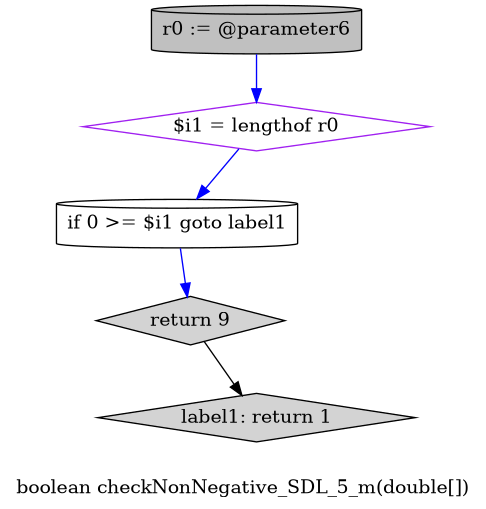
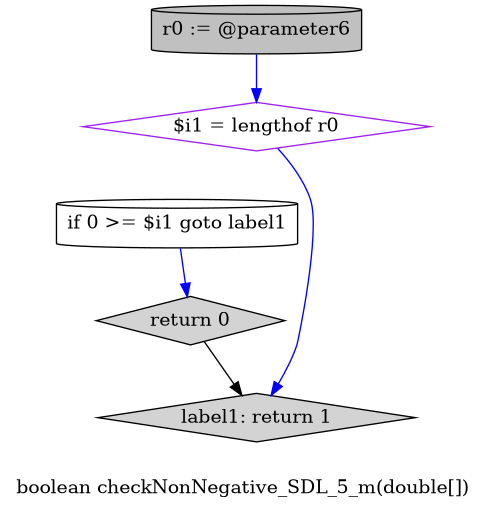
edge "$i1 = lengthof r0" -> "if 0 >= $i1 goto label1": now "$i1 = lengthof r0" -> "label1: return 1"
node "return 9": label "return 9" -> "return 0"
